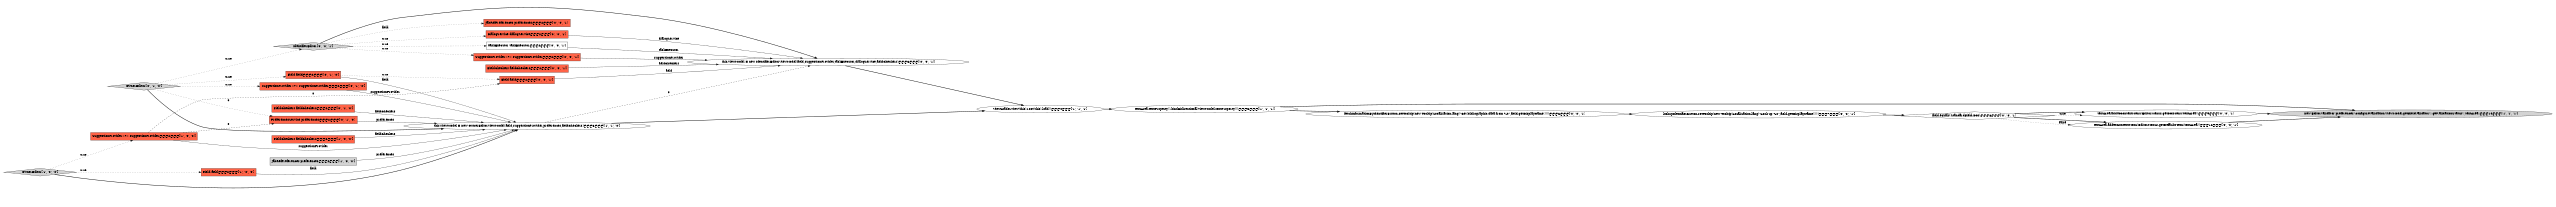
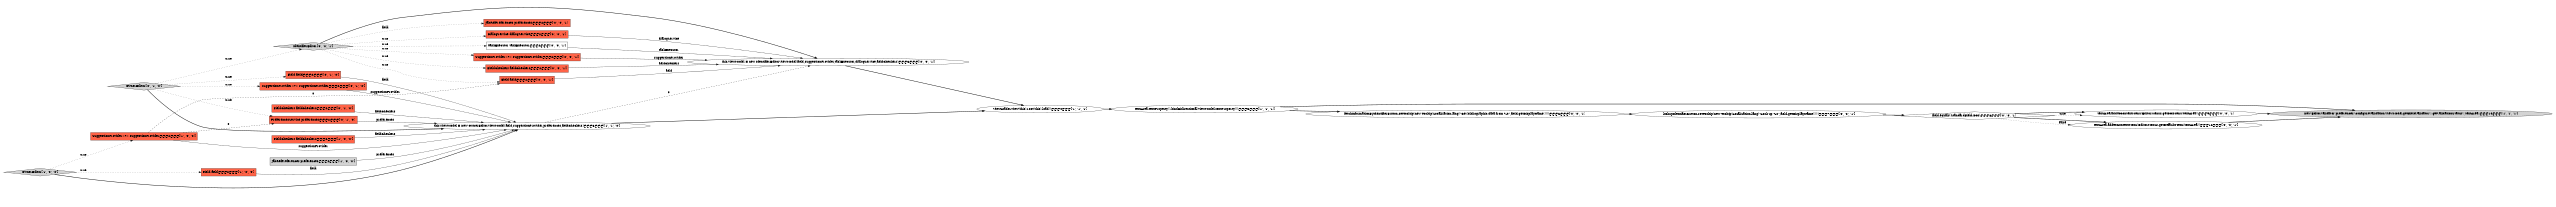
edge "IdentifierEditor['0', '0', '1']" -> "FieldCheckers fieldCheckers@@@2@@@['0', '0', '1']": added, label "true"
edge "Field field@@@2@@@['0', '1', '0']" -> "Field field@@@2@@@['0', '0', '1']": now "IdentifierEditor['0', '0', '1']" -> "Field field@@@2@@@['0', '0', '1']"
edge "OwnerEditor['0', '1', '0']" -> "PreferencesService preferences@@@2@@@['0', '1', '0']": label "0" -> "true"
